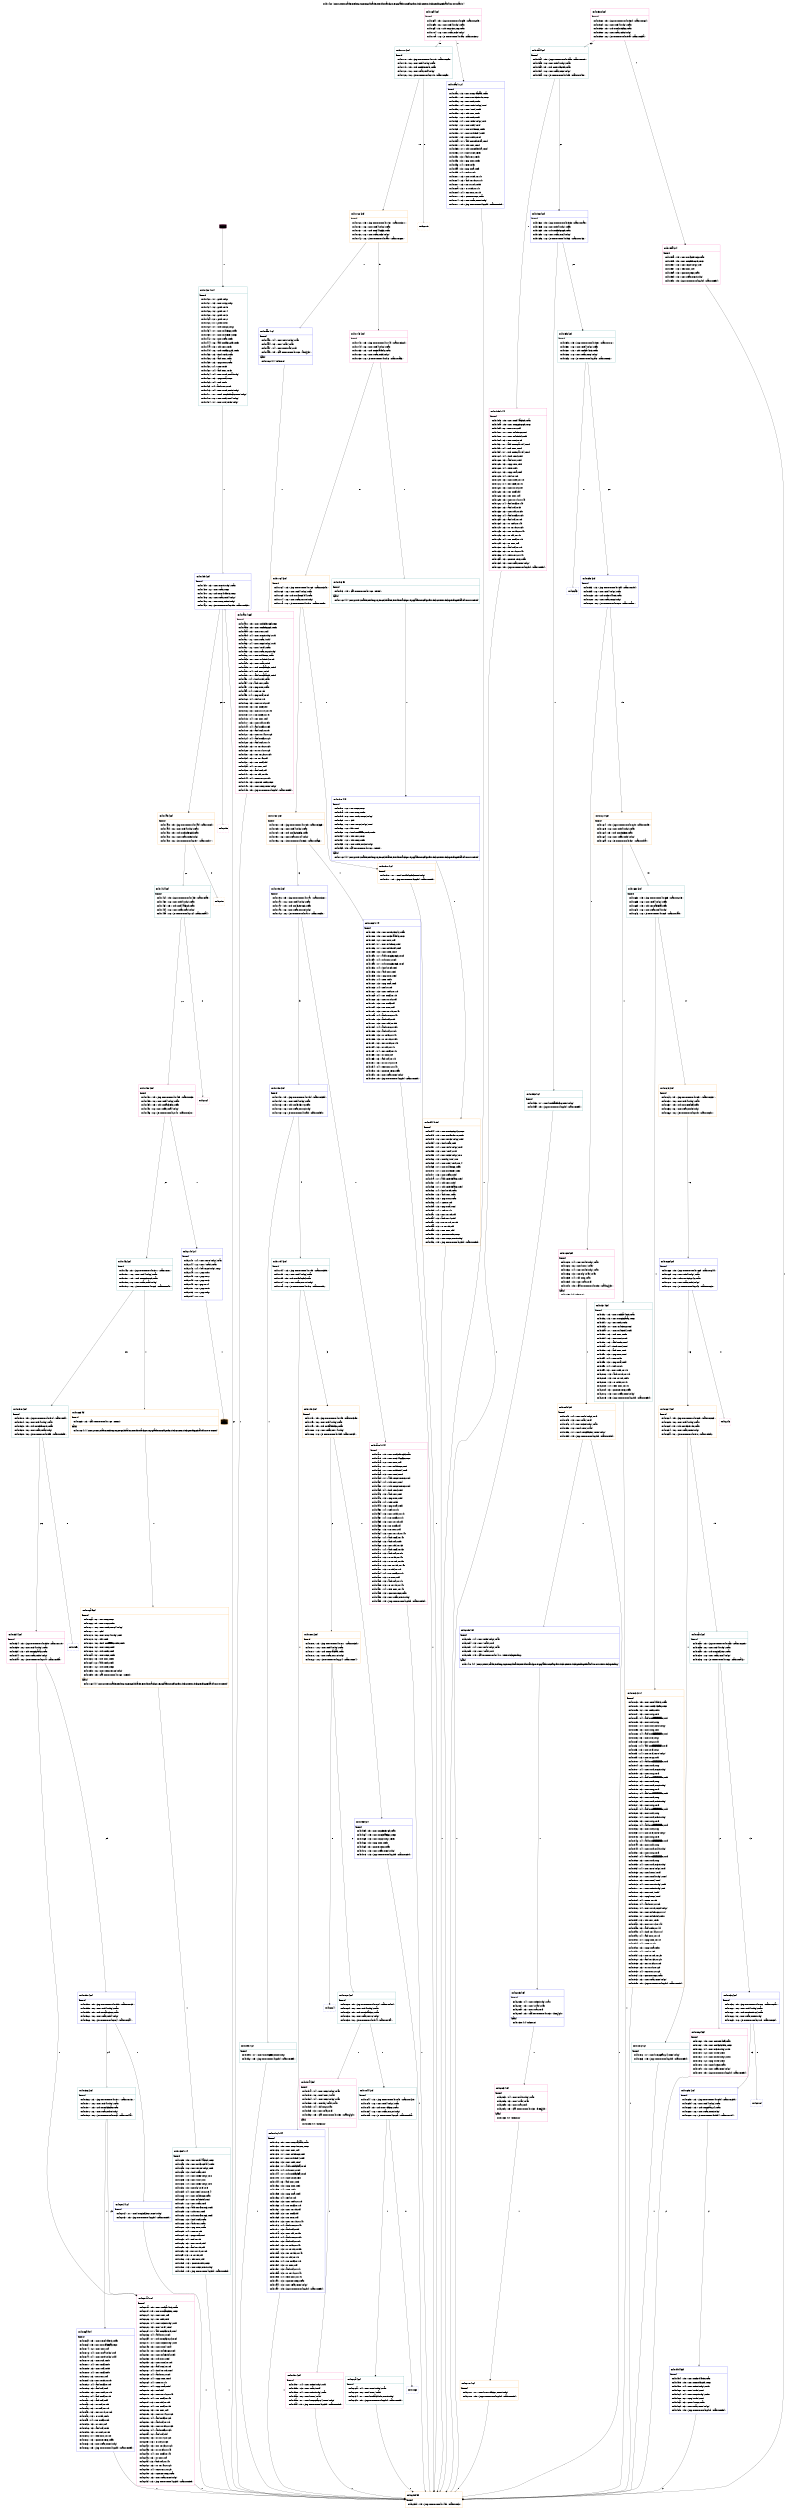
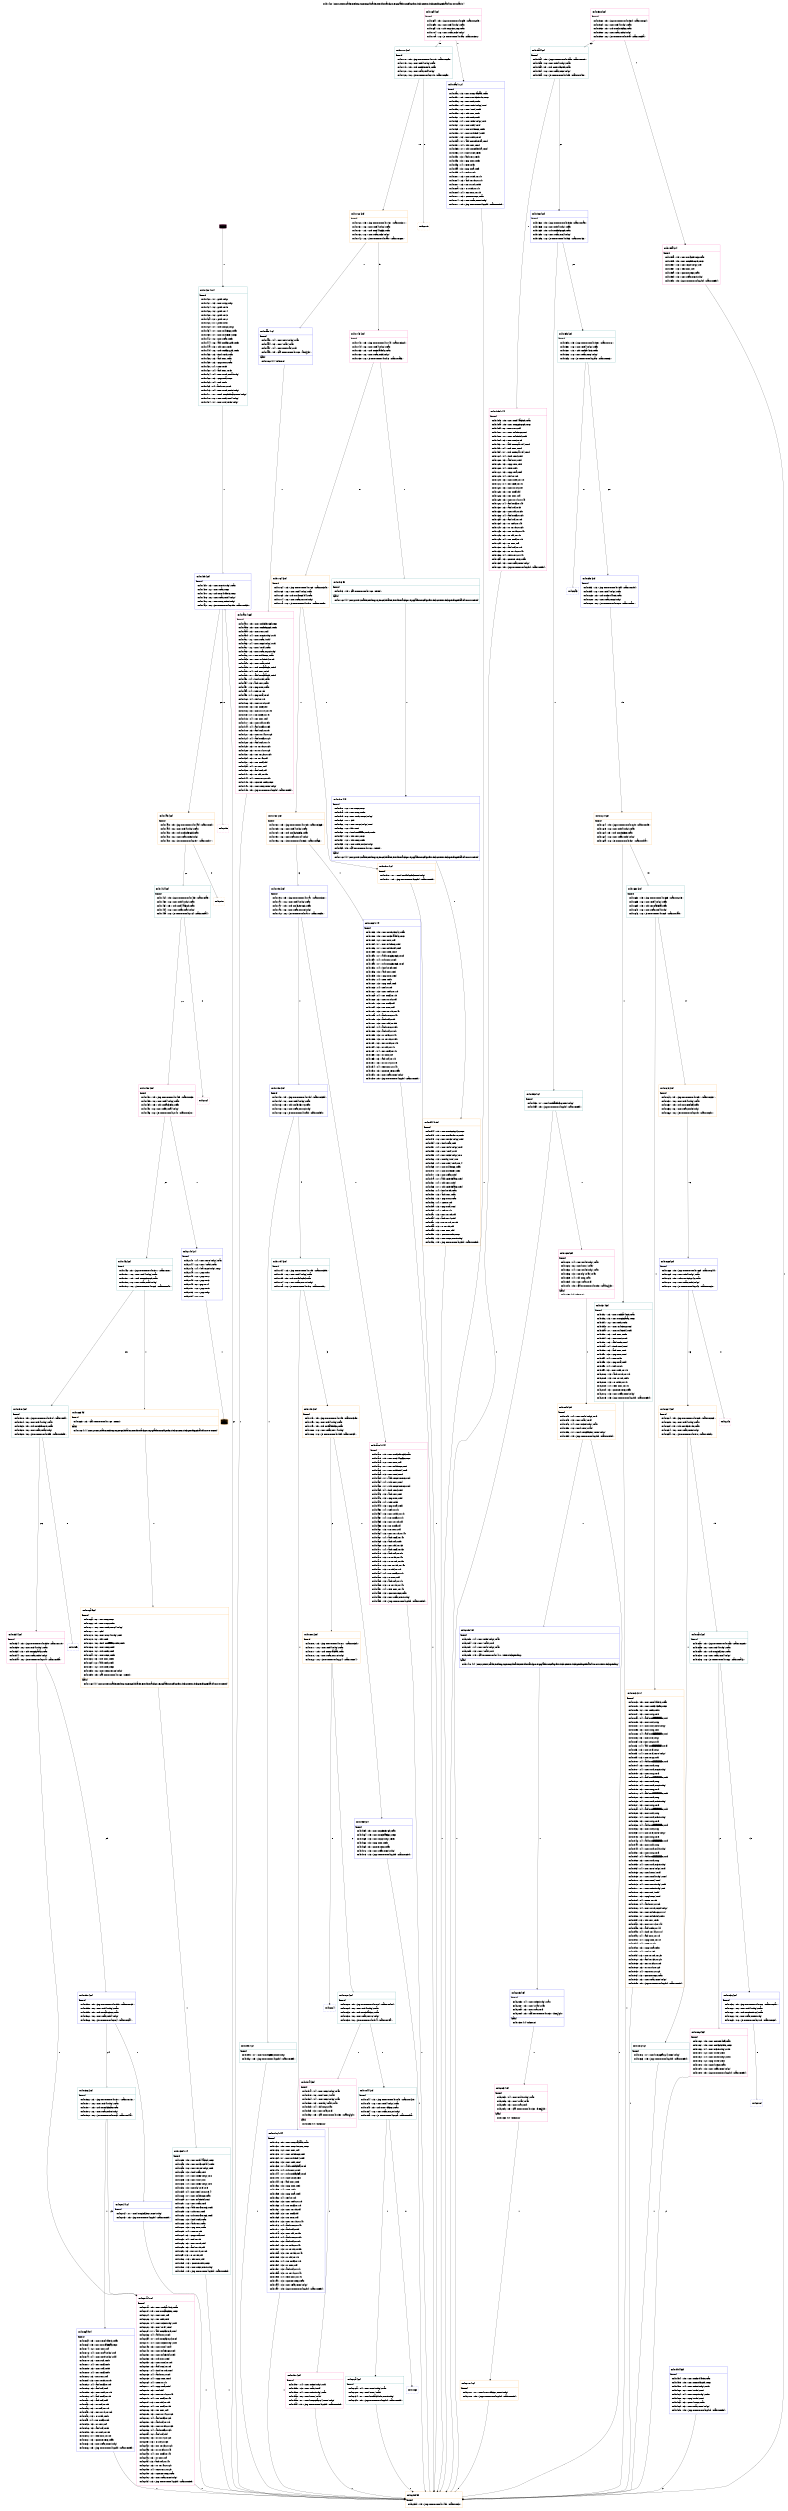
edge "0x4015f8 [28]" -> "0x401e28 [29]": now "0x401b53 [12]" -> "0x401e28 [29]"
edge "0x40179c [28]" -> "0x4017b8 [28]": label " 5" -> " 1"
node "0x4016d8 [28]": removed
